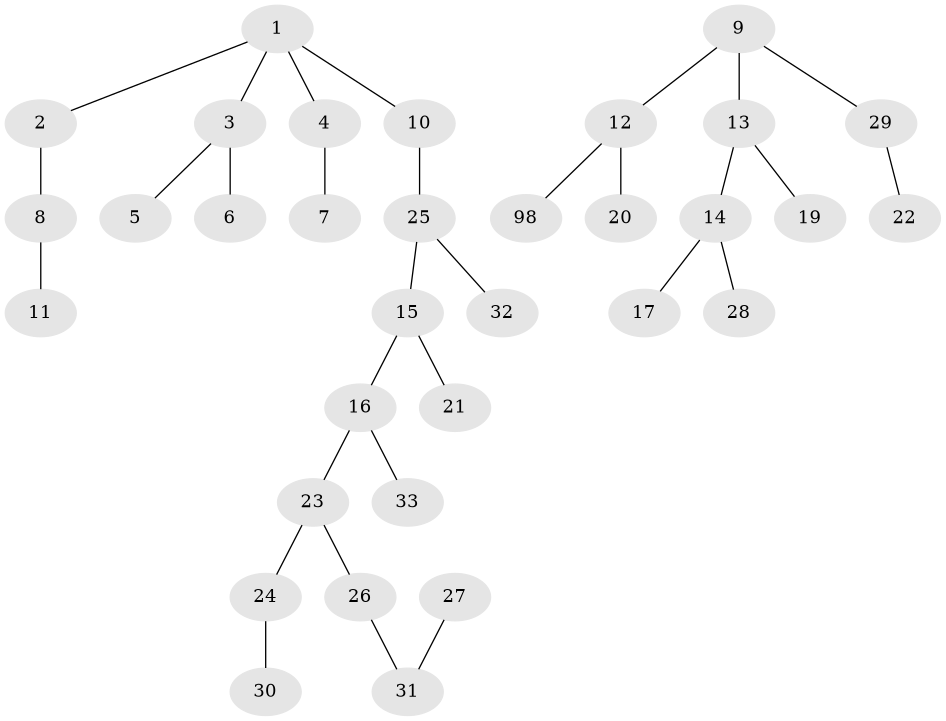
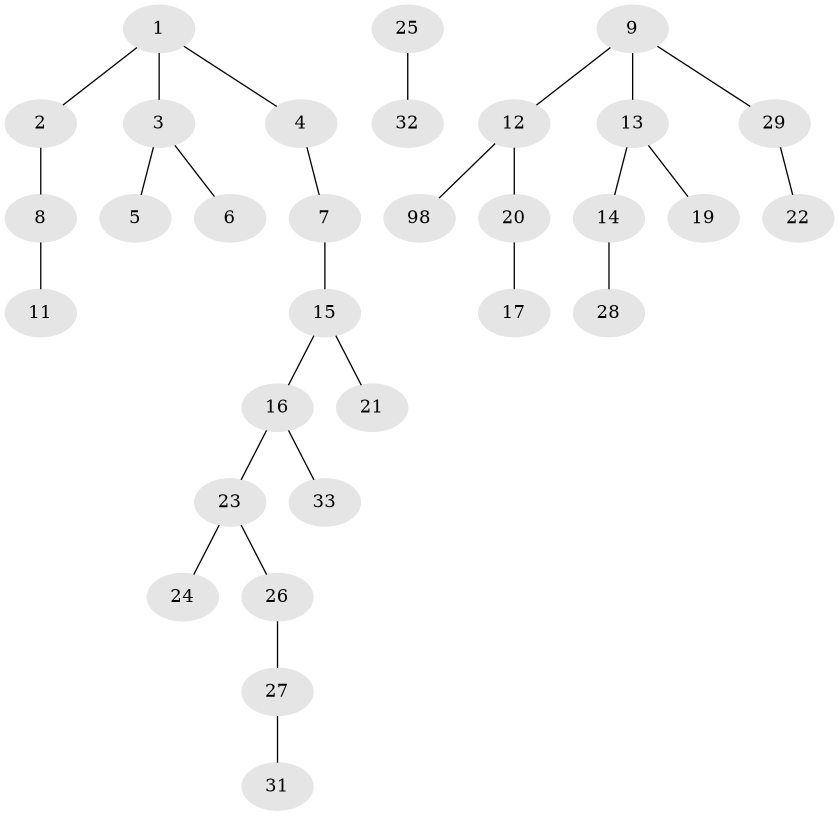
node "10": removed
edge "25" -- "15": now "7" -- "15"
edge "14" -- "17": now "20" -- "17"
edge "26" -- "31": now "26" -- "27"
node "30": removed
